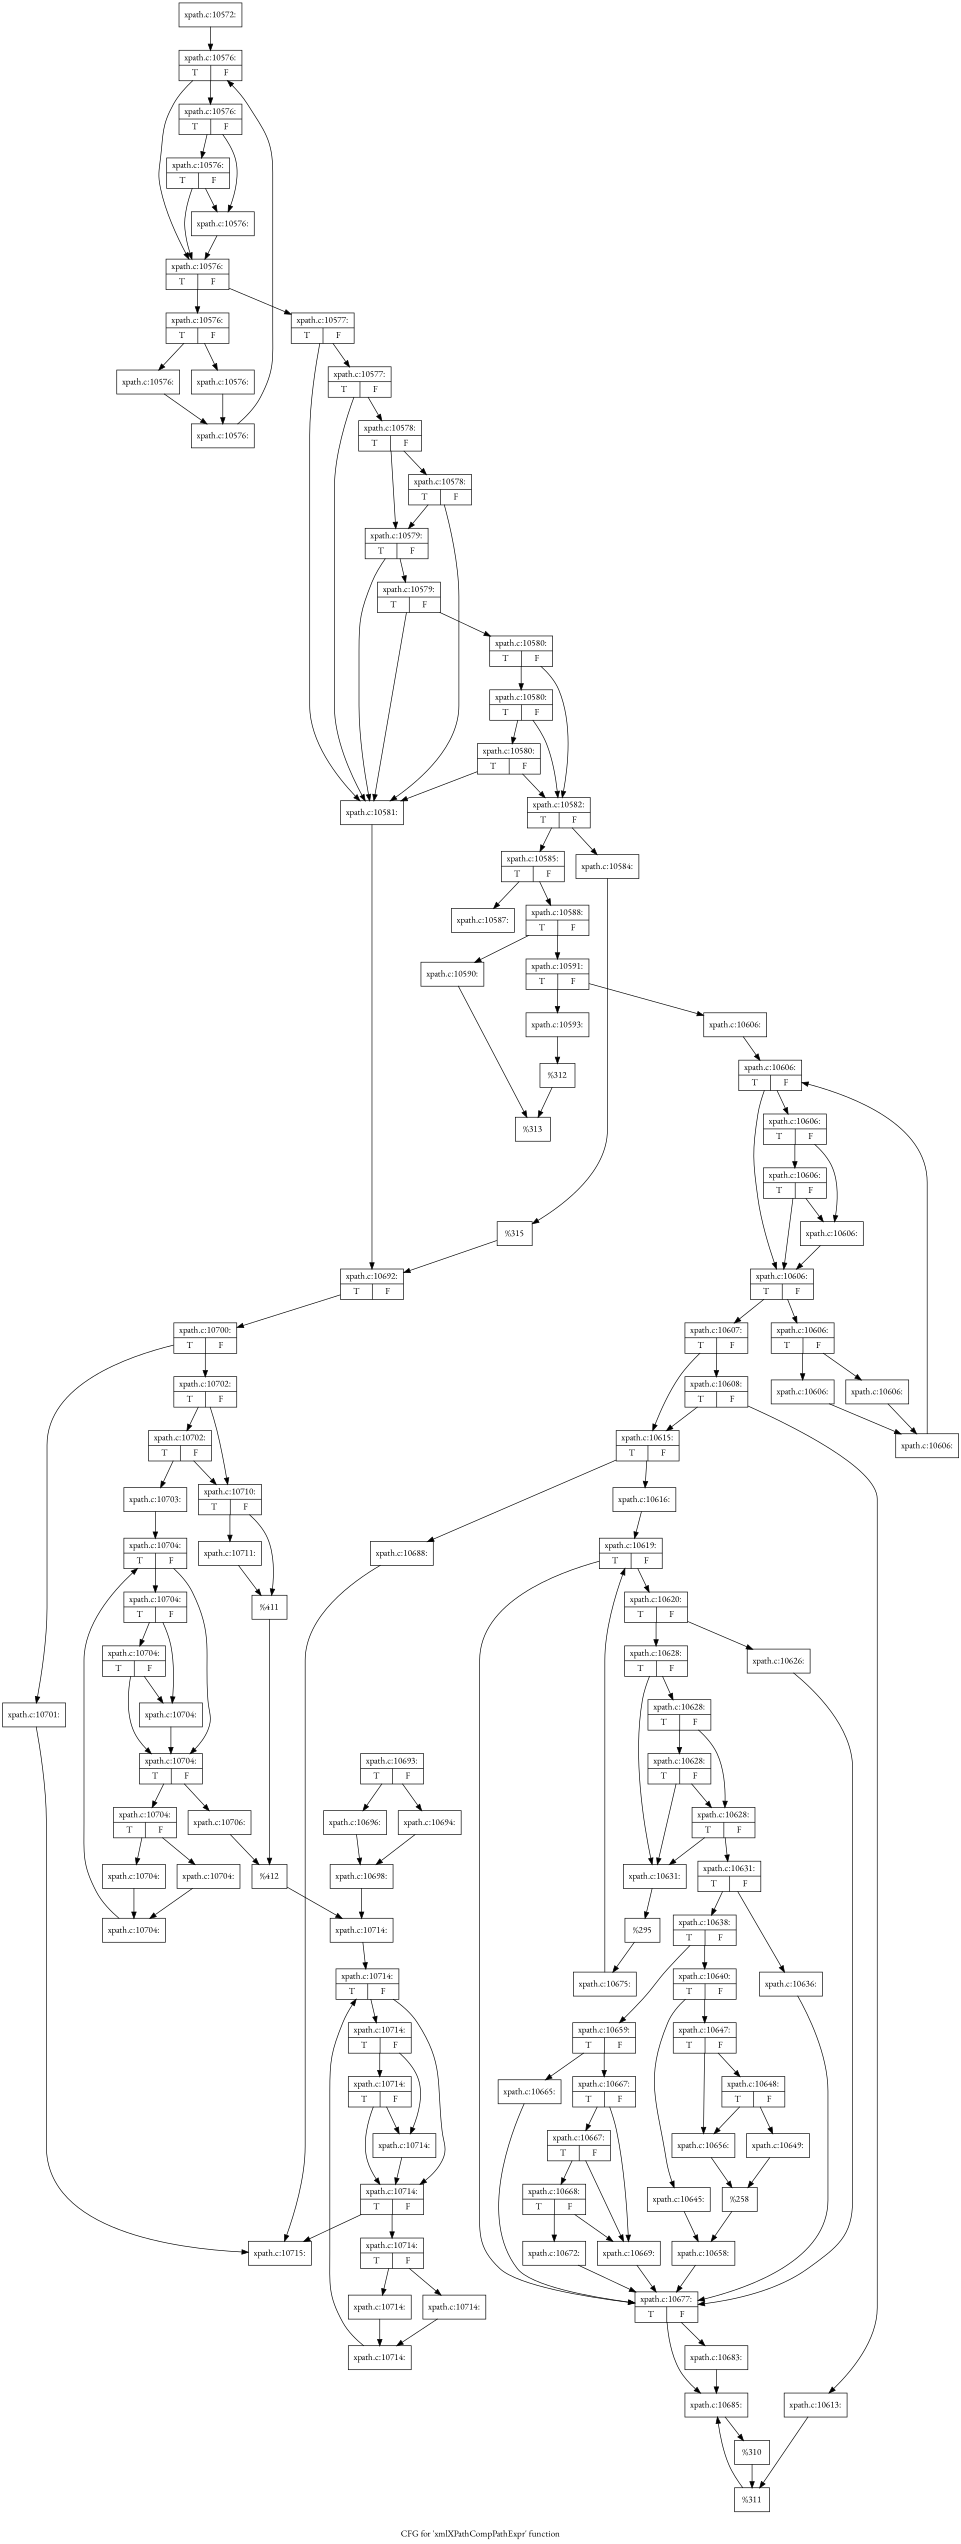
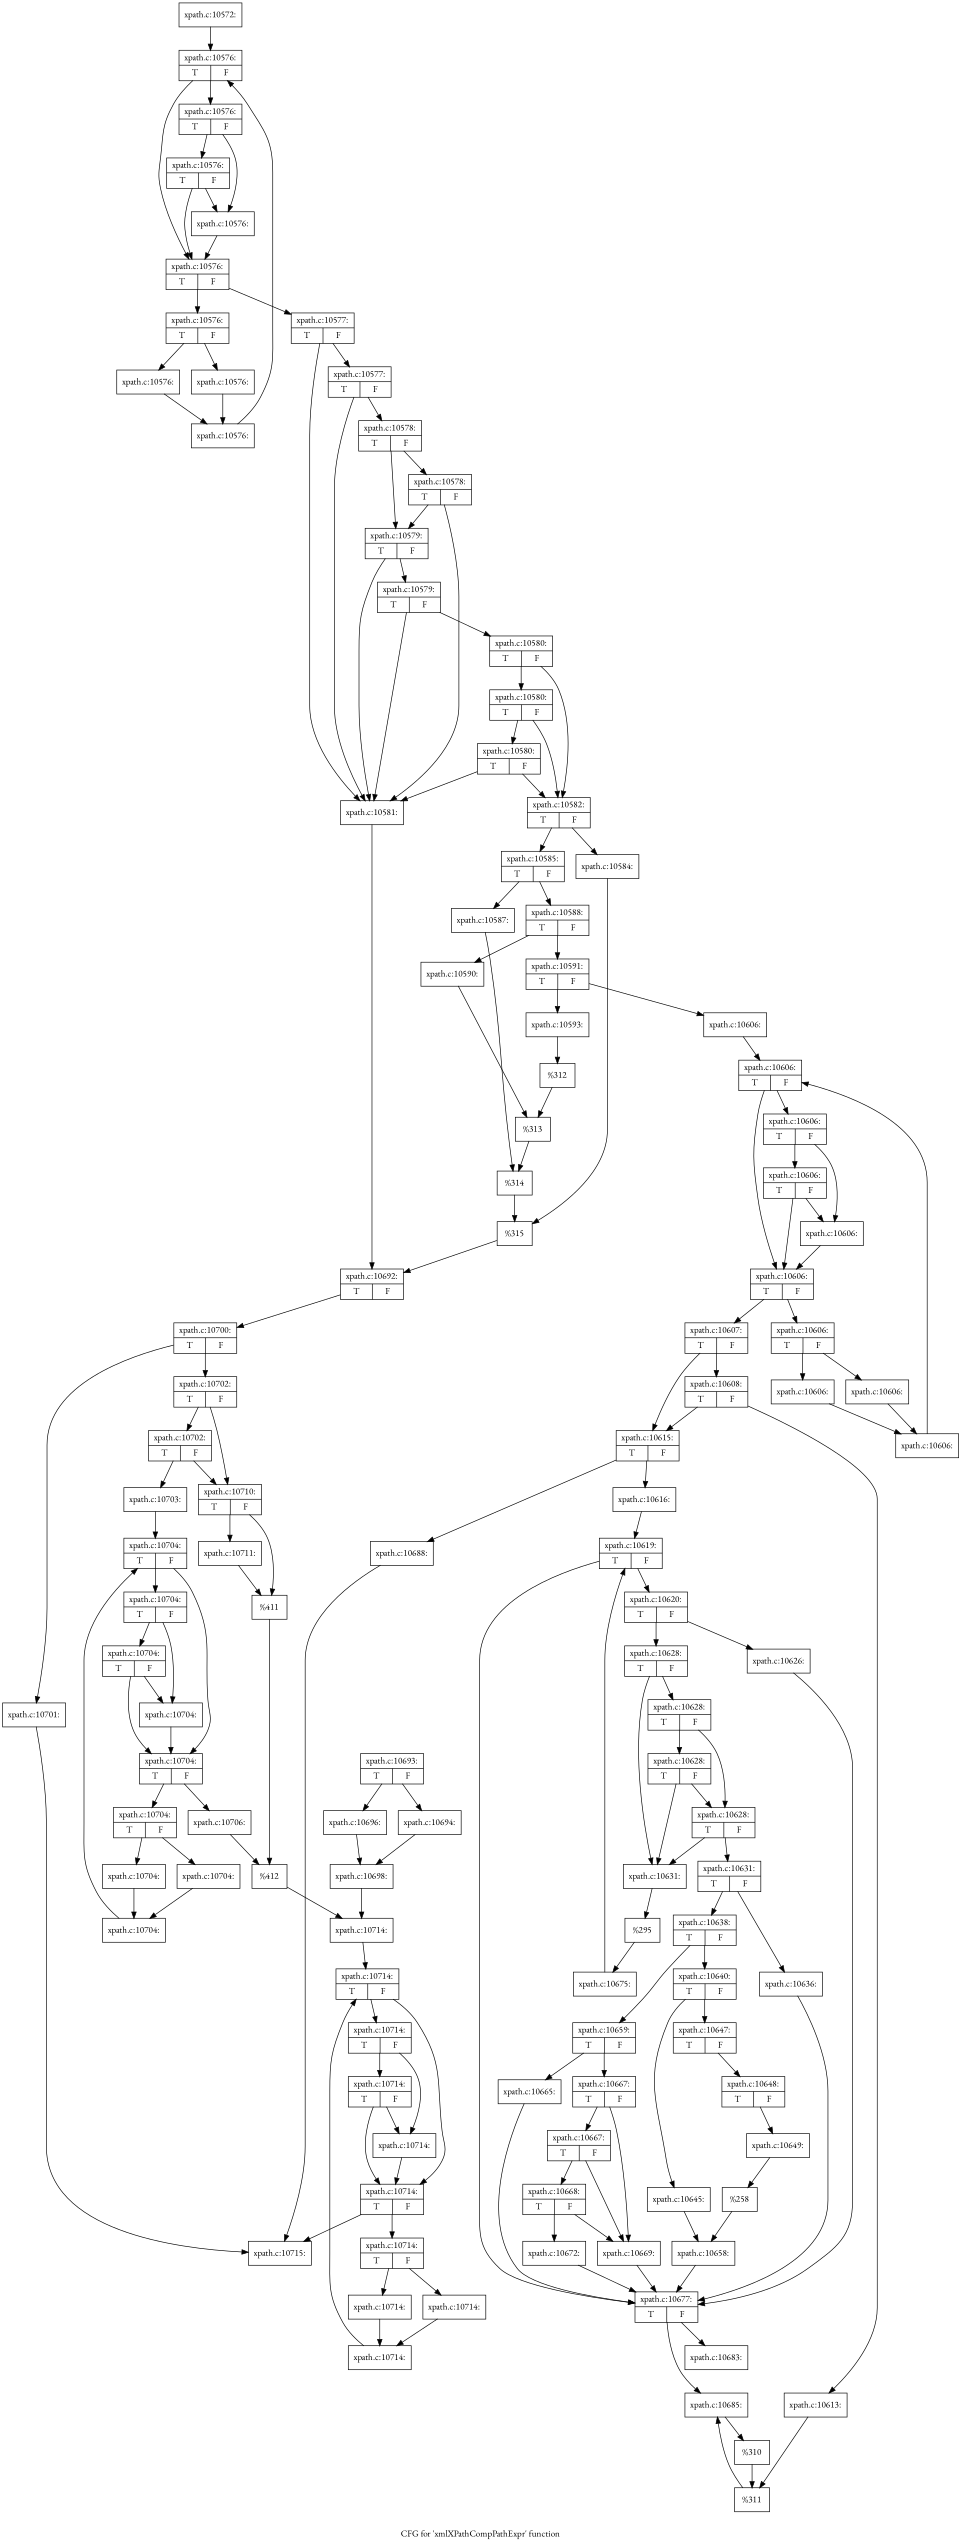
node "%314": added
node "xpath.c:10656:": removed
edge "xpath.c:10683:" -> "xpath.c:10685:": removed
